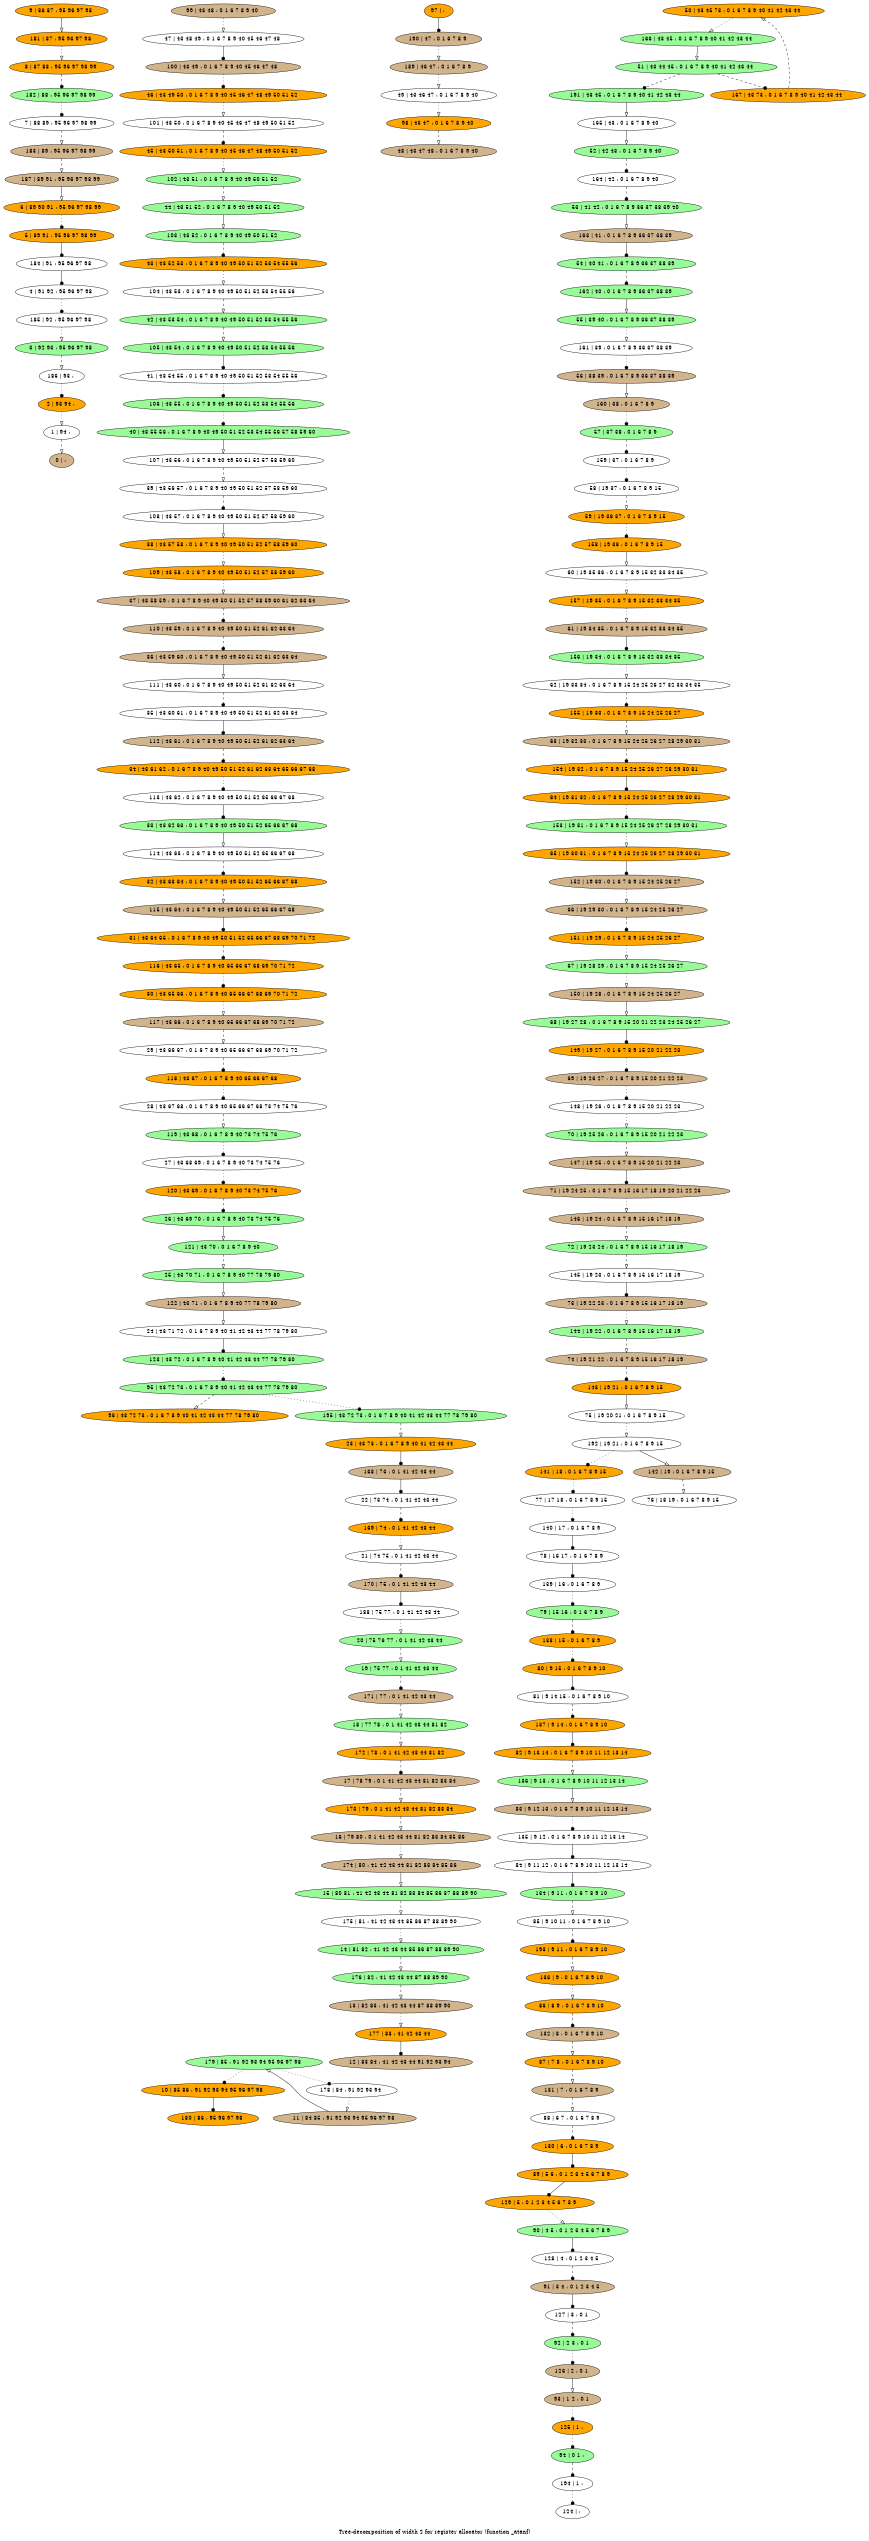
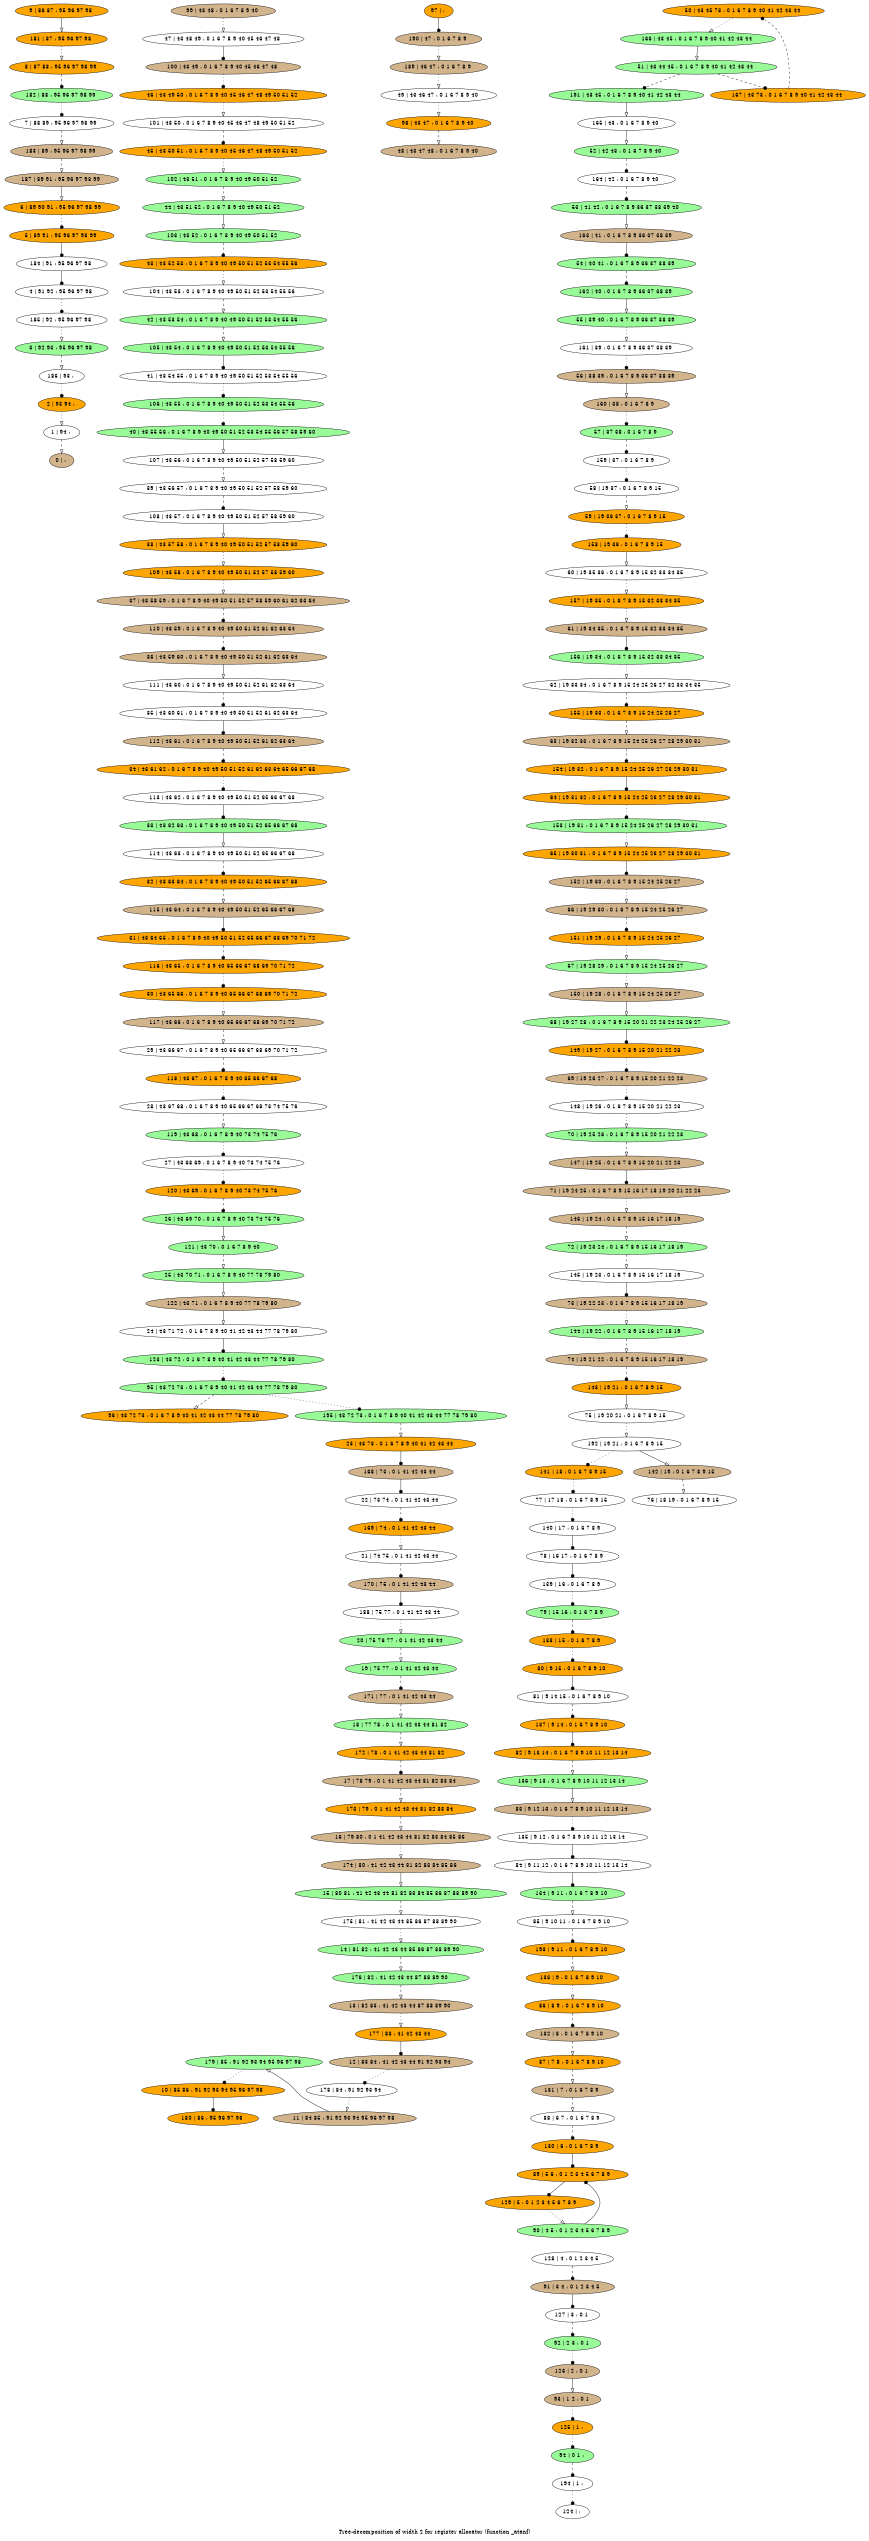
edge "167 | 43 73 : 0 1 6 7 8 9 40 41 42 43 44" -> "50 | 43 45 73 : 0 1 6 7 8 9 40 41 42 43 44": arrowhead onormal -> dot
edge "179 | 85 : 91 92 93 94 95 96 97 98" -> "178 | 84 : 91 92 93 94": now "12 | 83 84 : 41 42 43 44 91 92 93 94" -> "178 | 84 : 91 92 93 94"
edge "90 | 4 5 : 0 1 2 3 4 5 6 7 8 9" -> "128 | 4 : 0 1 2 3 4 5": now "90 | 4 5 : 0 1 2 3 4 5 6 7 8 9" -> "89 | 5 6 : 0 1 2 3 4 5 6 7 8 9"
